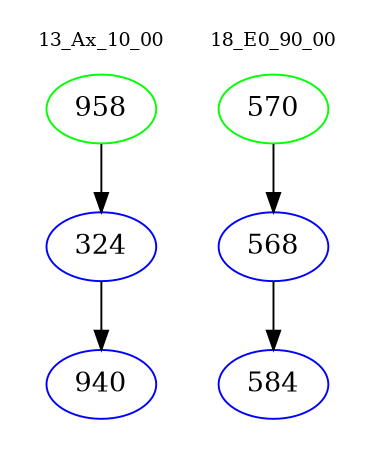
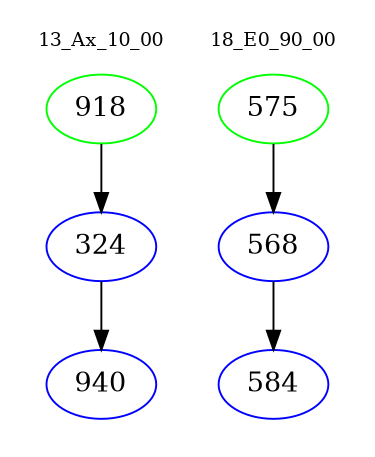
node "958": label "958" -> "918"
node "570": label "570" -> "575"
